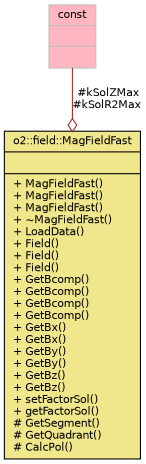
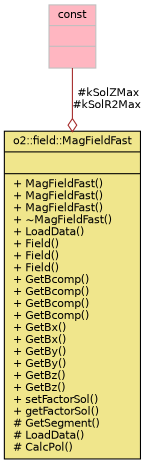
node "o2::field::MagFieldFast": text "# GetQuadrant()" -> "# LoadData()"
